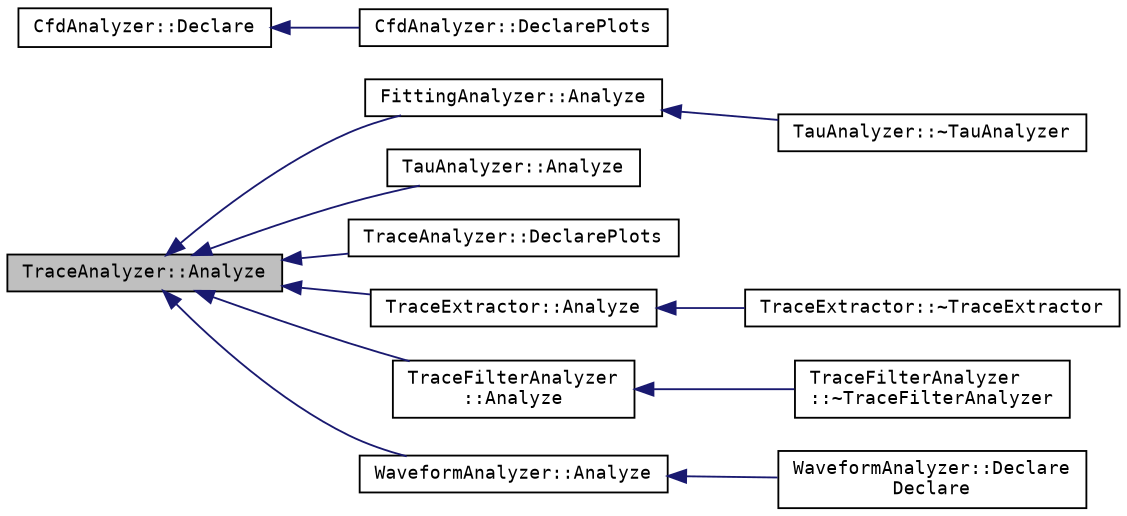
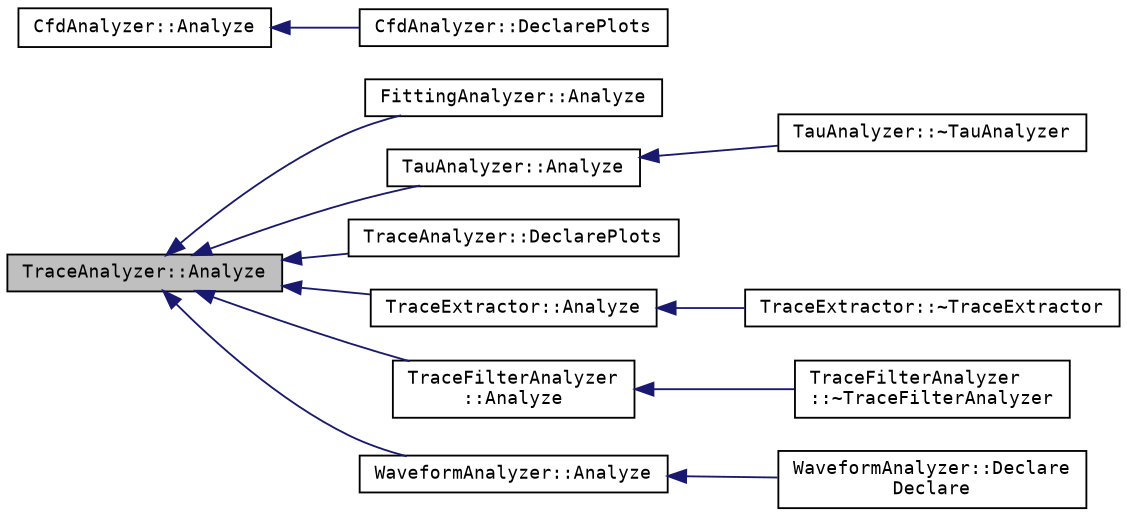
node "CfdAnalyzer::Declare": label "CfdAnalyzer::Declare" -> "CfdAnalyzer::Analyze"
edge "TauAnalyzer::~TauAnalyzer" -> "FittingAnalyzer::Analyze": now "TauAnalyzer::~TauAnalyzer" -> "TauAnalyzer::Analyze"
